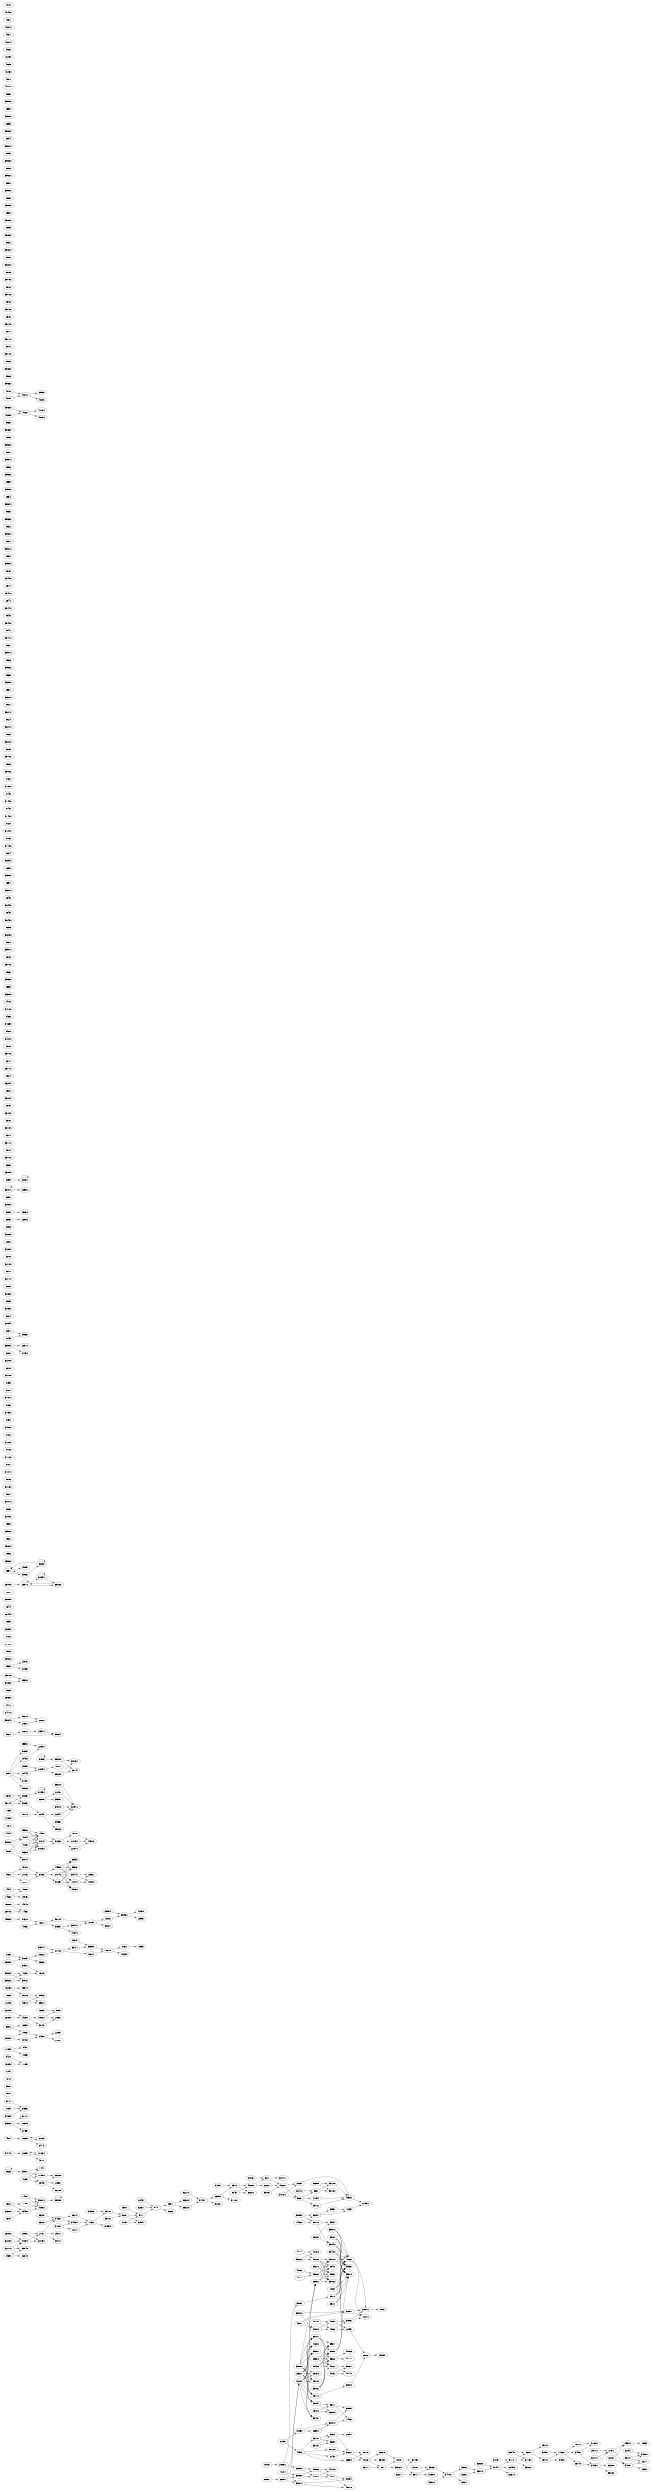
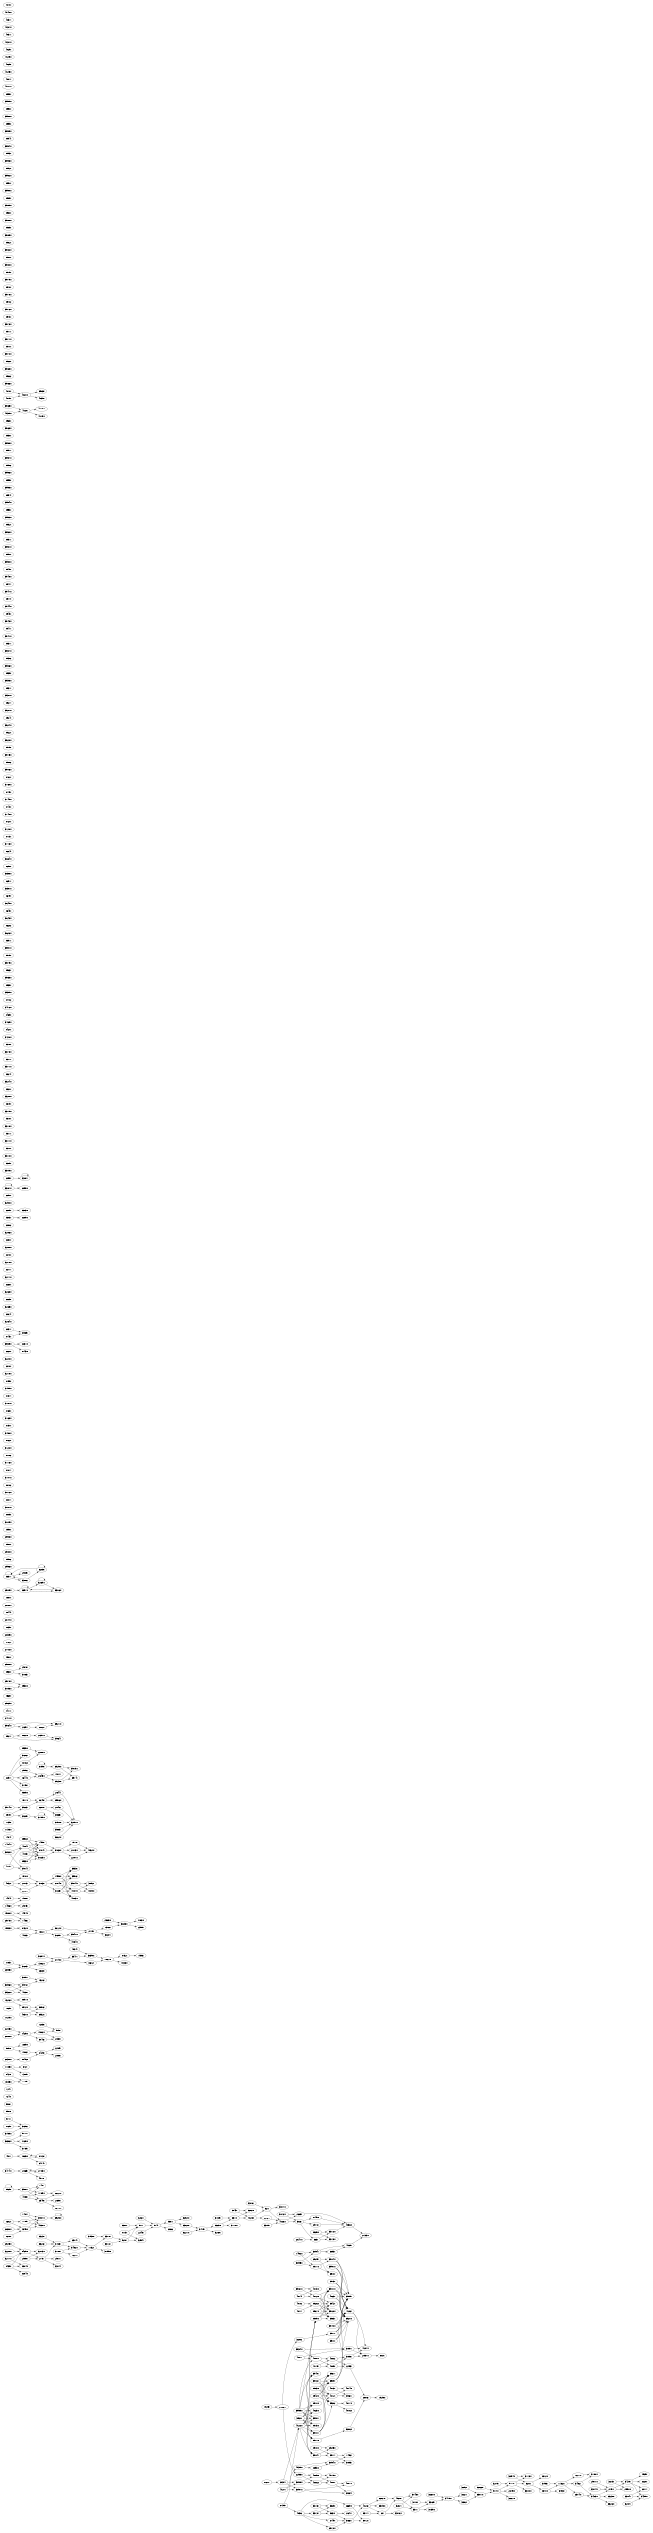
node "3195+": added
edge "3921+" -> "2060-": reversed
edge "3974+" -> "3929-": removed
edge "4030-" -> "1326-": now "3972-" -> "1326-"
edge "2830+" -> "1902-": removed
edge "3959+" -> "3901-": now "3959+" -> "4008+"
edge "2590+" -> "2925-": now "3429-" -> "2925-"
